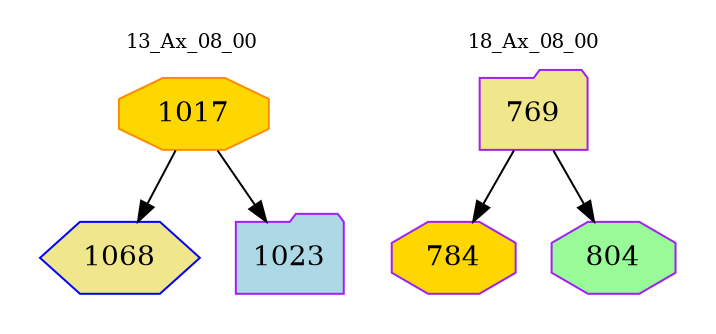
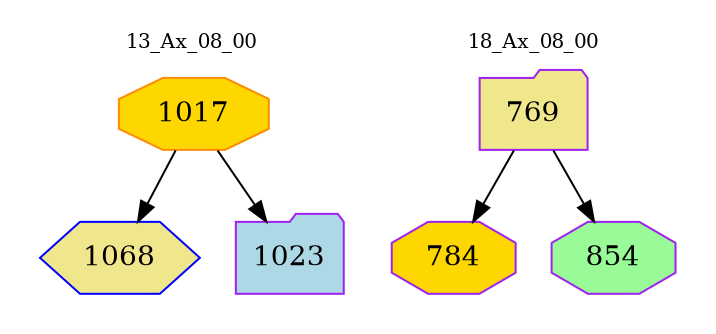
node "804": label "804" -> "854"
